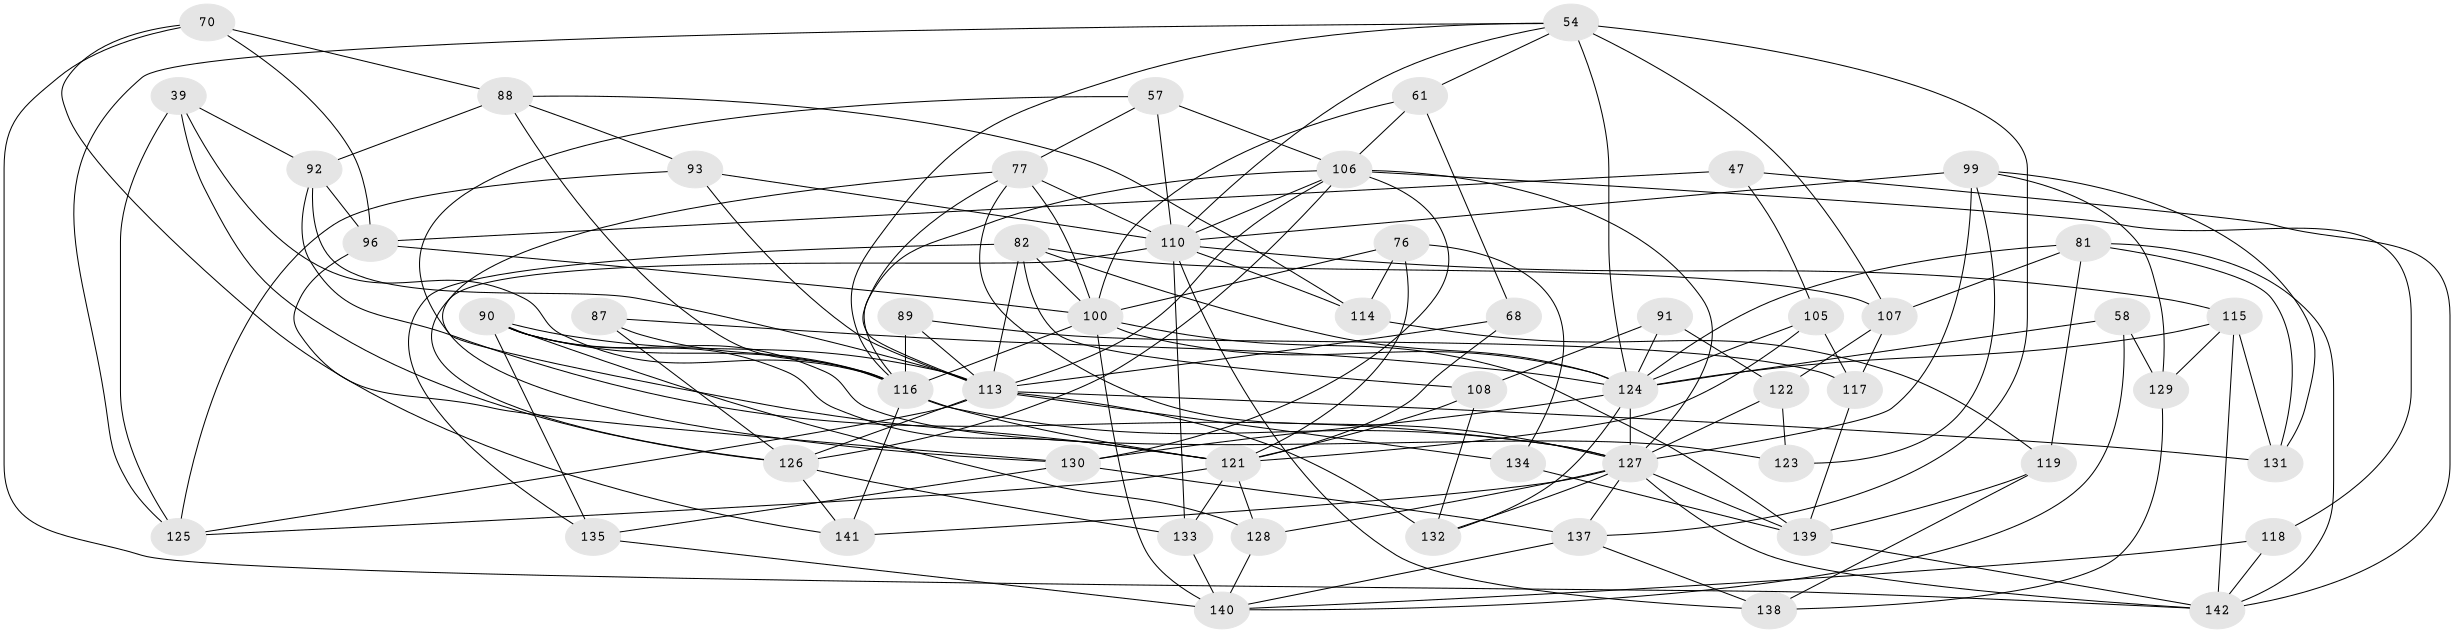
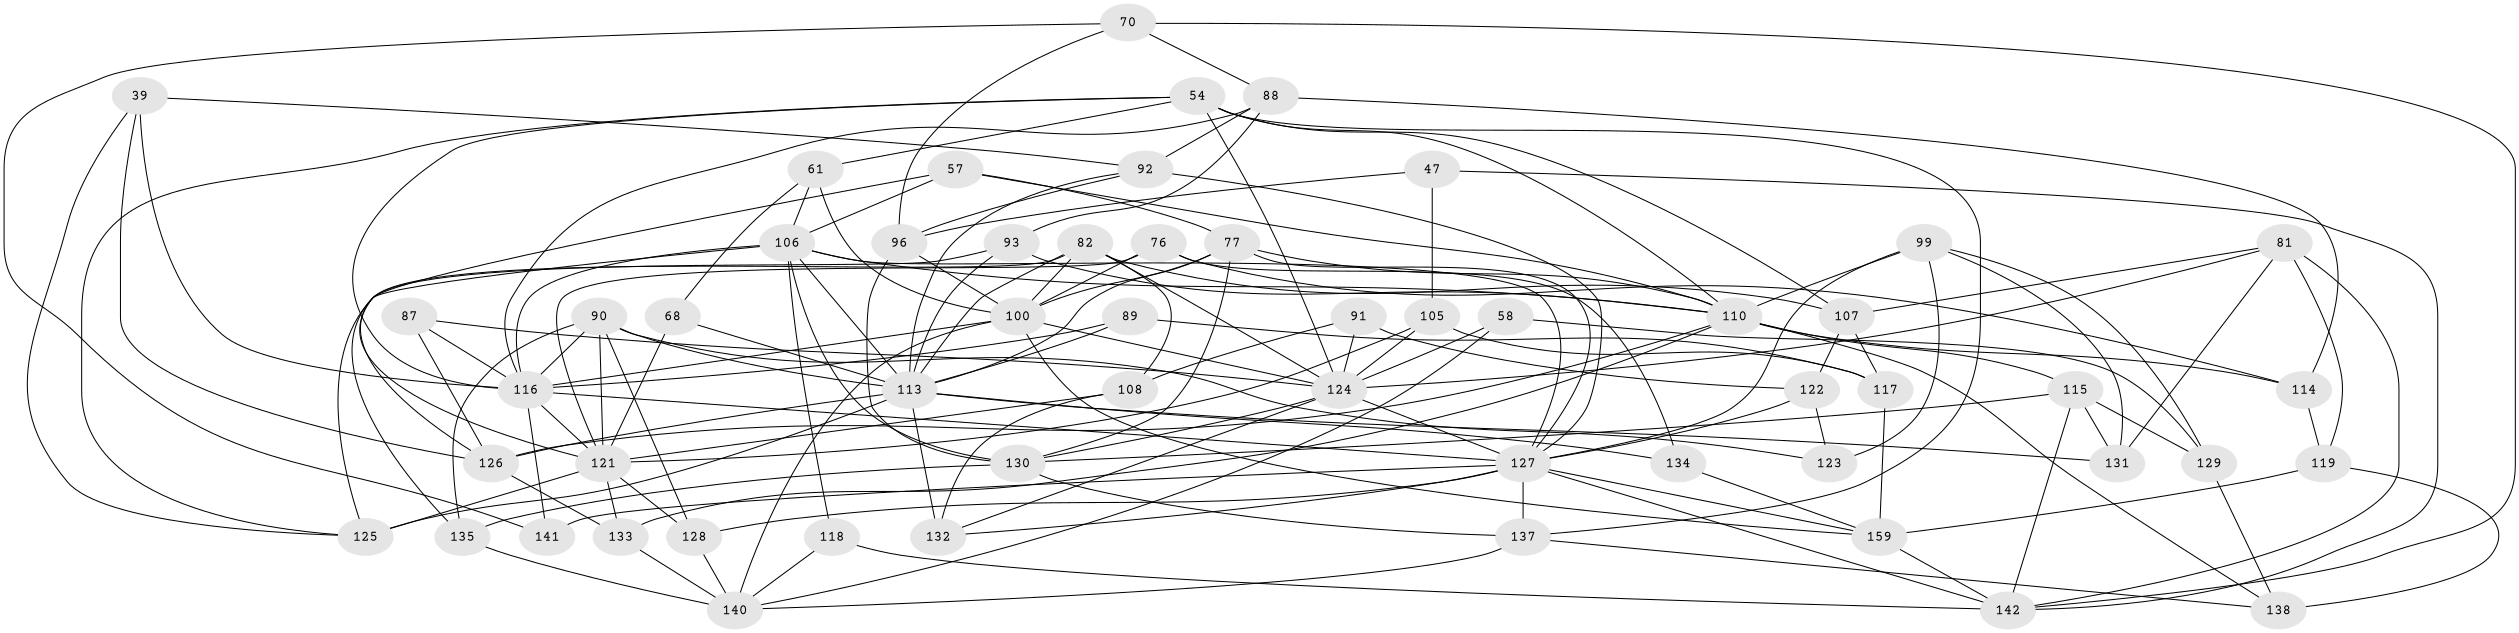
edge "115" -- "124": now "115" -- "130"
edge "126" -- "141": removed
node "139": label "139" -> "159"
